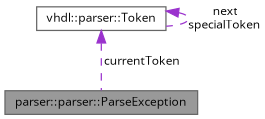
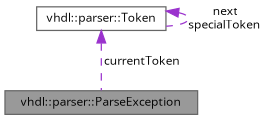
node "parser::parser::ParseException": label "parser::parser::ParseException" -> "vhdl::parser::ParseException"
